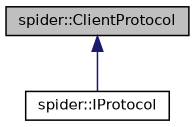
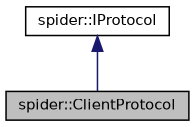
edge "spider::IProtocol" -> "spider::ClientProtocol": reversed
